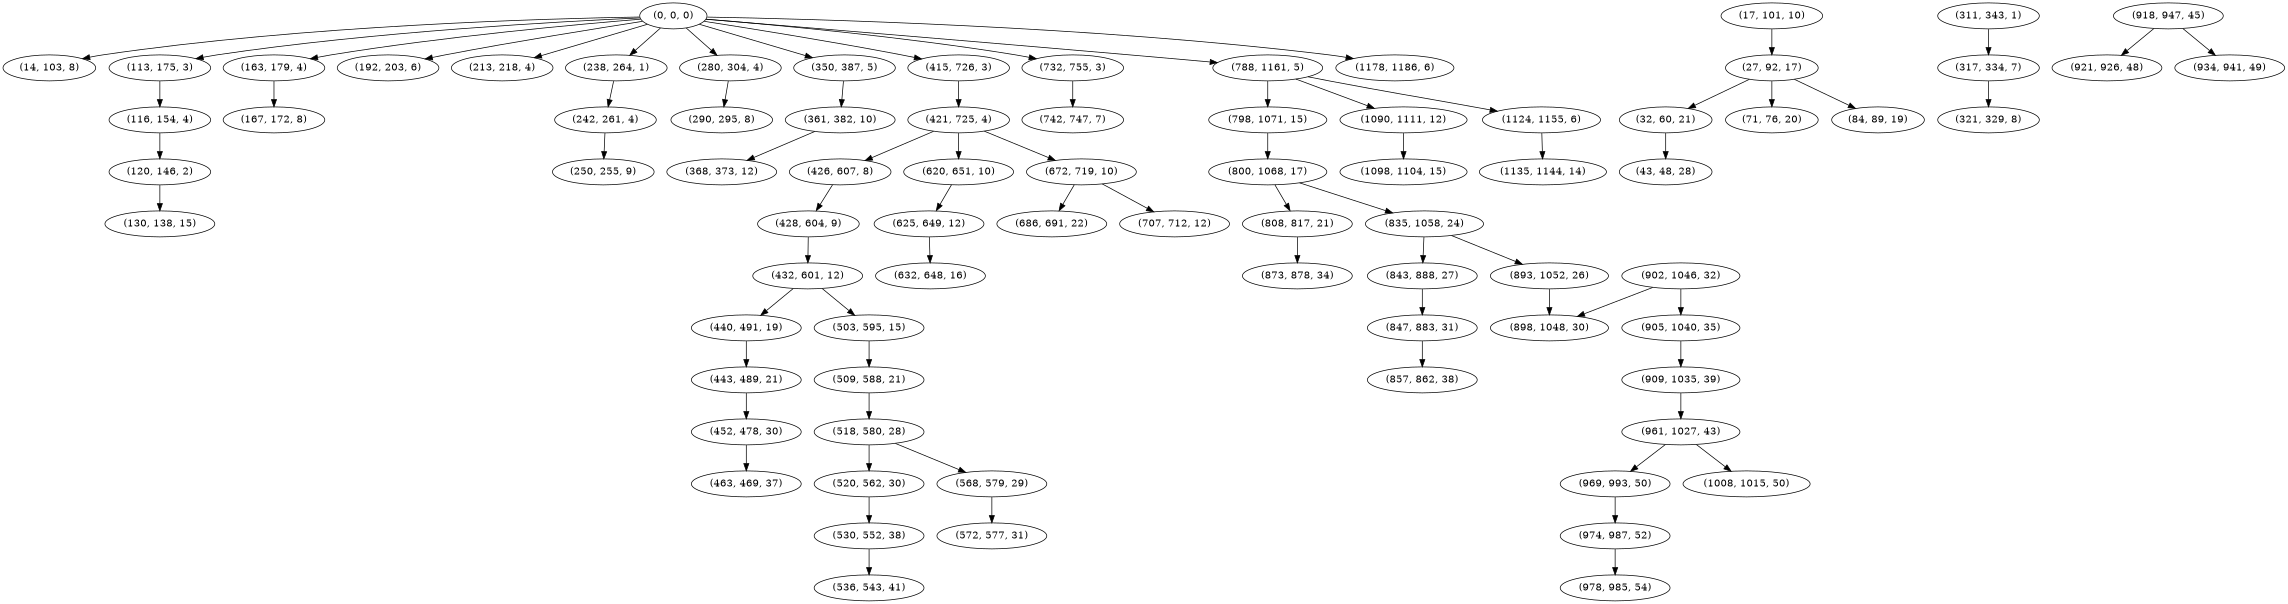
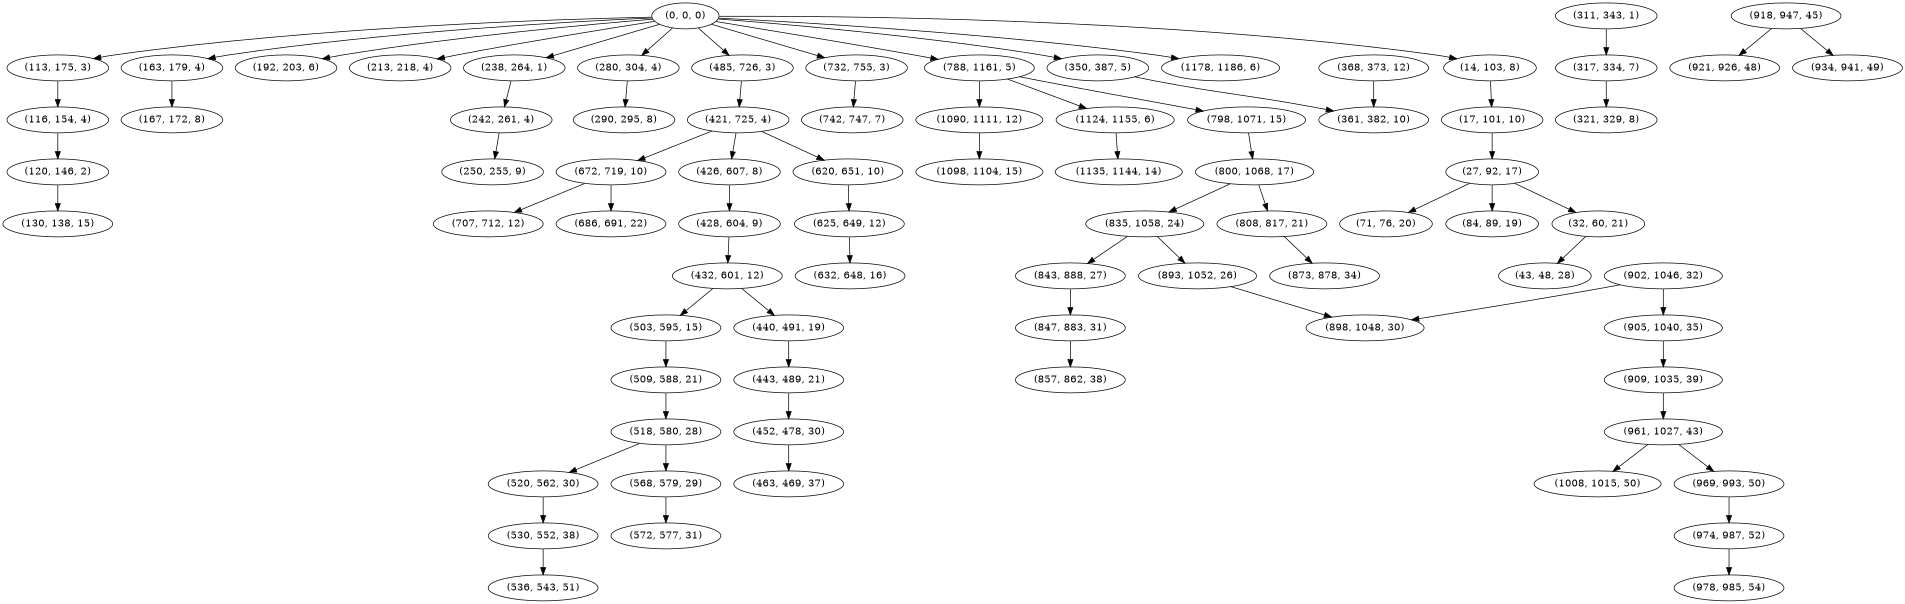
node "(415, 726, 3)": label "(415, 726, 3)" -> "(485, 726, 3)"
edge "(14, 103, 8)" -> "(17, 101, 10)": added
edge "(361, 382, 10)" -> "(368, 373, 12)": reversed
node "(536, 543, 41)": label "(536, 543, 41)" -> "(536, 543, 51)"
